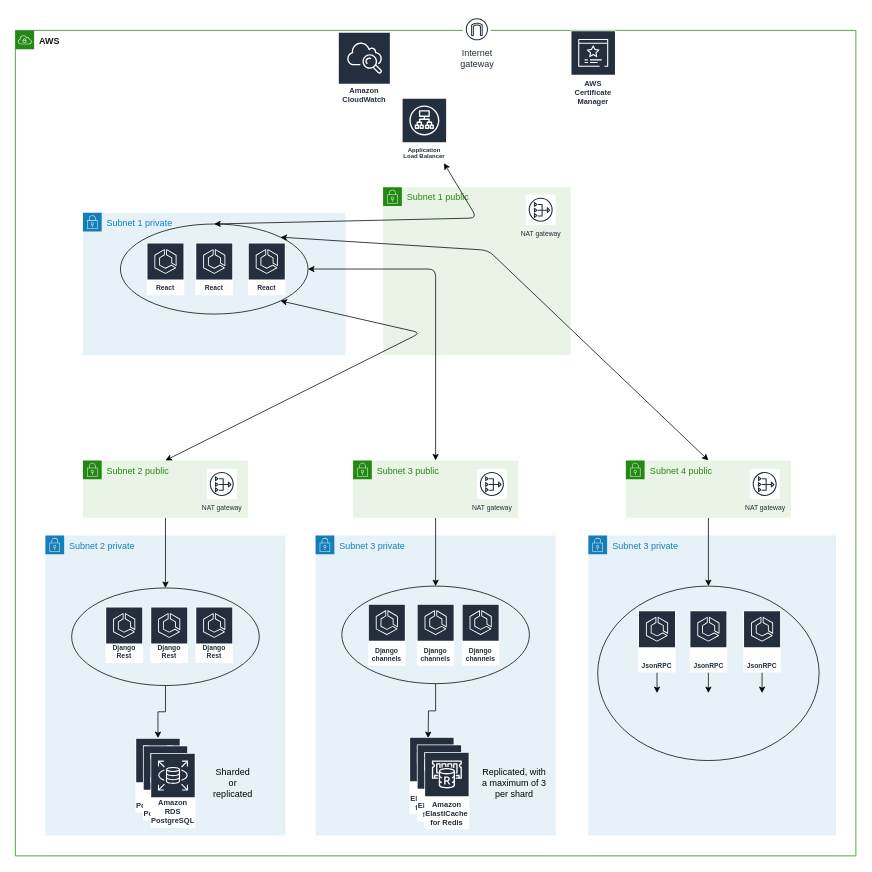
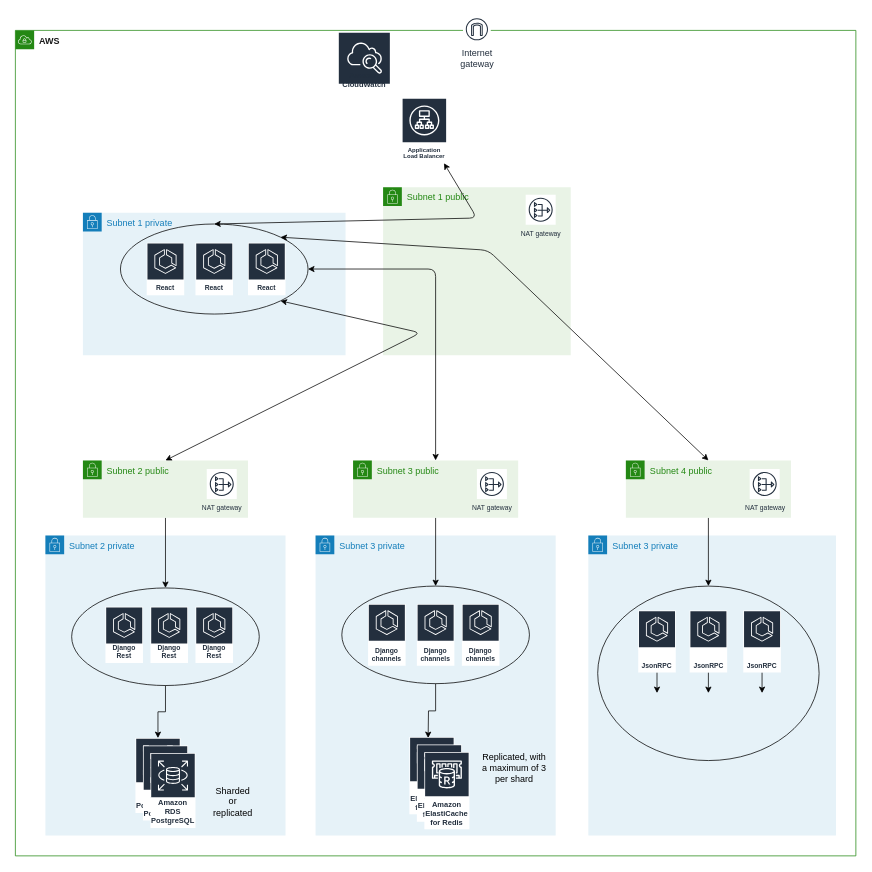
node "Amazon CloudWatch": size 53x75 -> 53x60
node "AWS Certificate Manager": removed
node "Sharded or replicated": moved (233, 783) -> (233, 801)
node "Replicated, with a maximum of 3 per shard": moved (514, 783) -> (514, 768)
